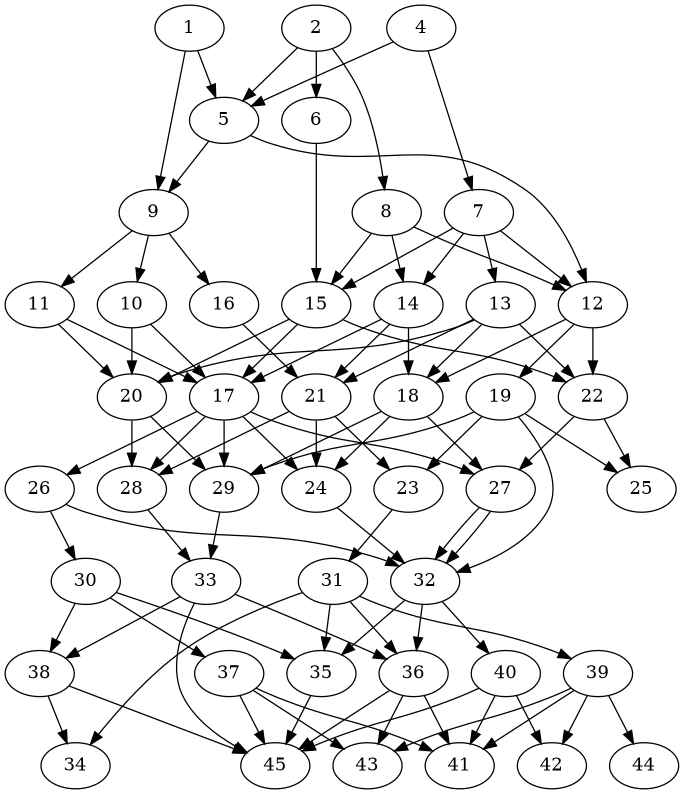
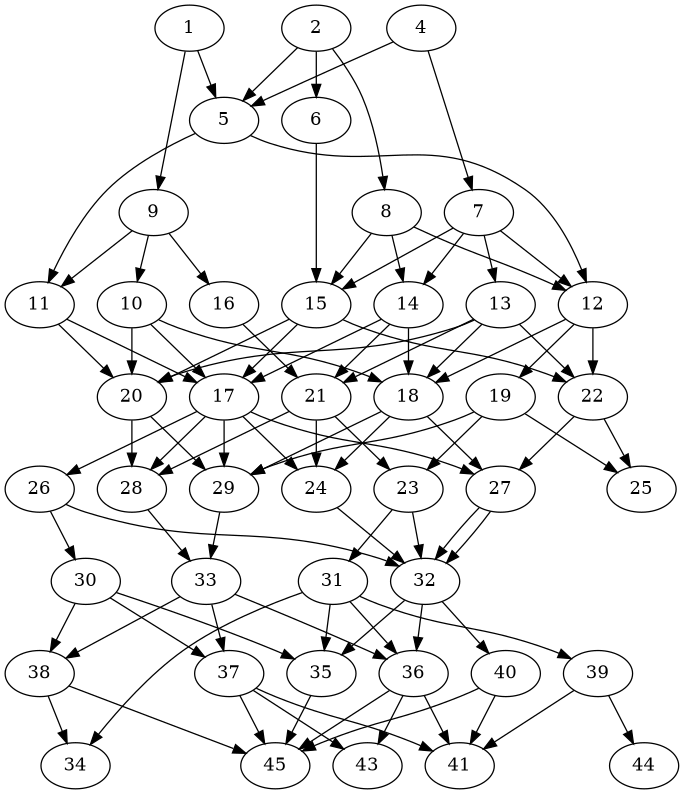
edge "5" -> "9": now "5" -> "11"
edge "10" -> "18": added
edge "19" -> "32": now "23" -> "32"
edge "33" -> "45": now "33" -> "37"
edge "39" -> "43": removed
node "42": removed
